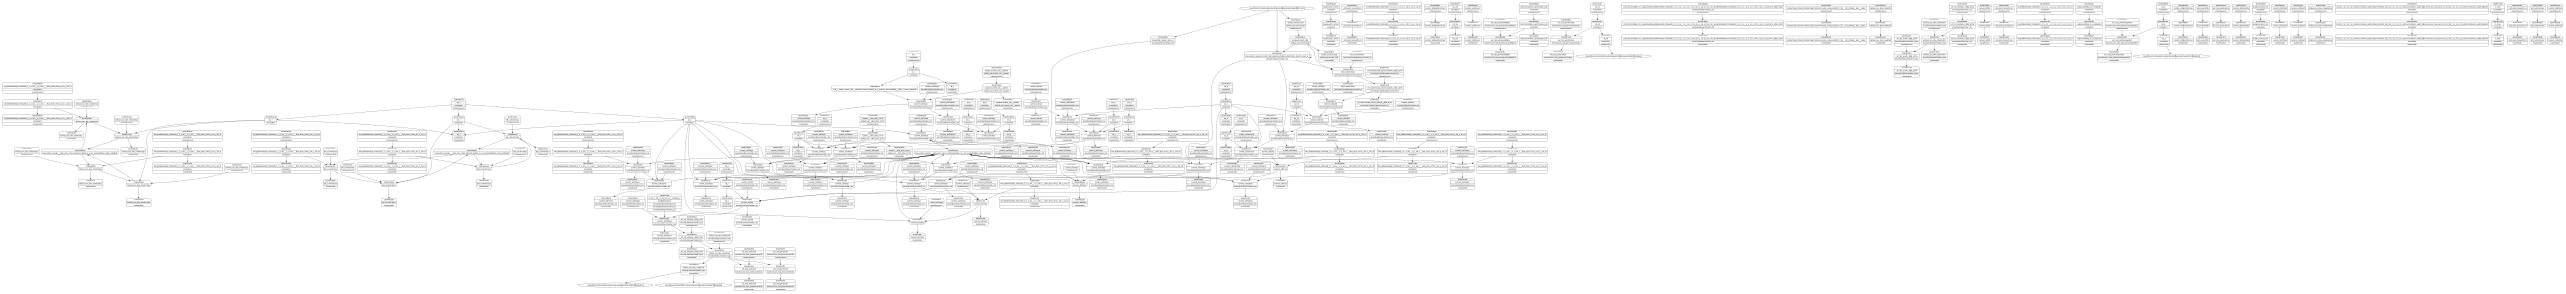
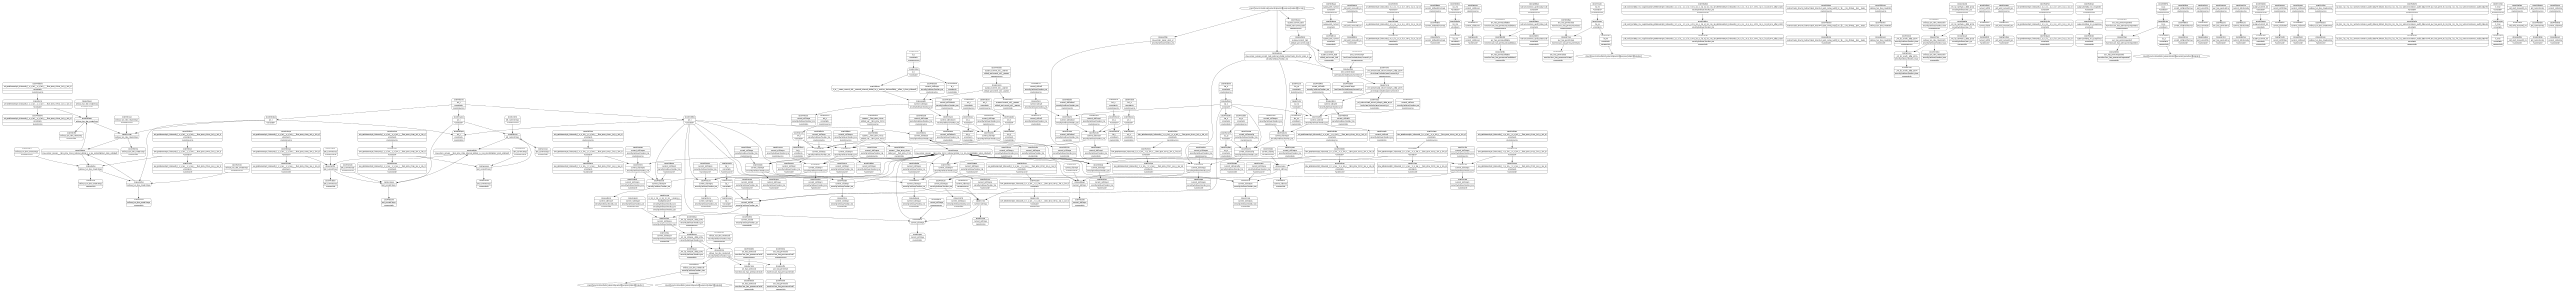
edge "CE0x453d7b0" -> "CE0x44e8ae0": removed
